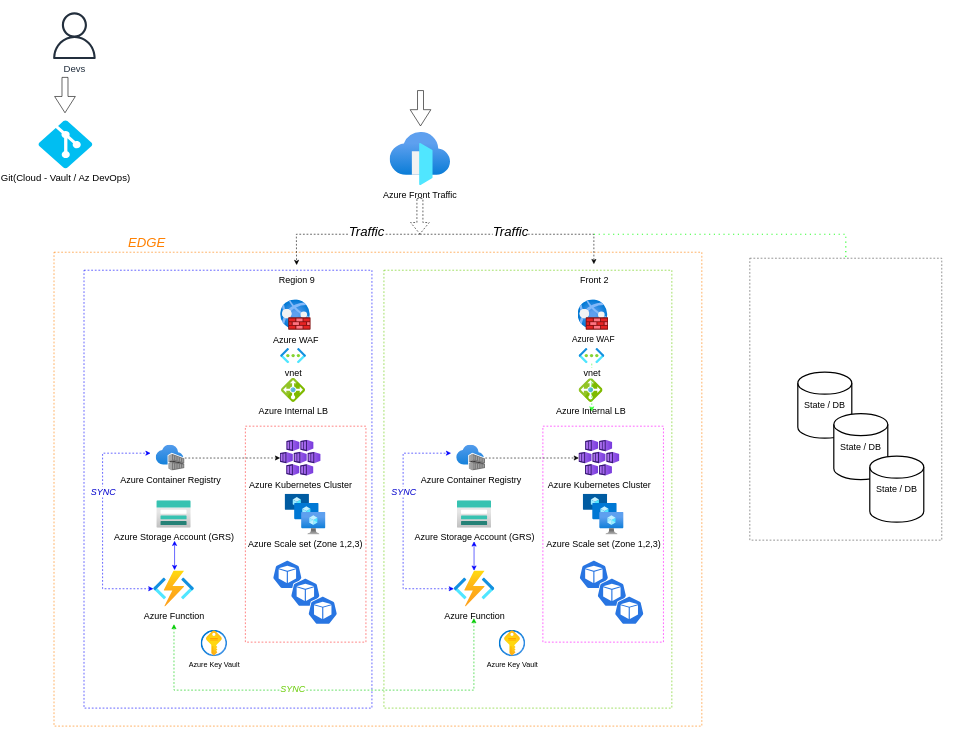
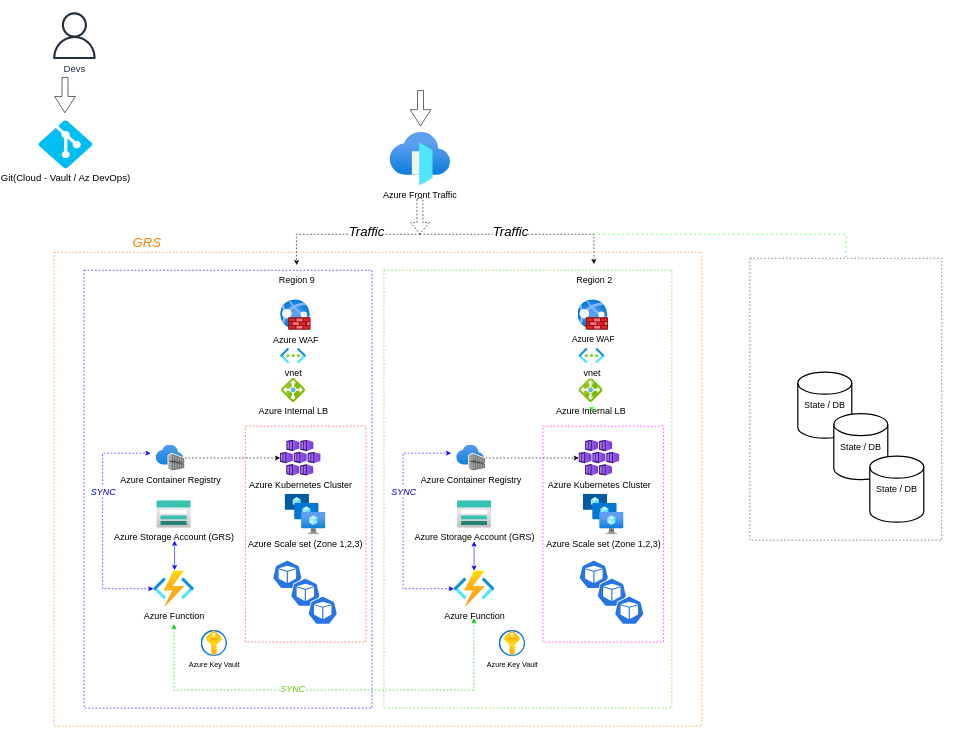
node "EDGE": label "EDGE" -> "GRS"
node "Front 2": label "Front 2" -> "Region 2"
